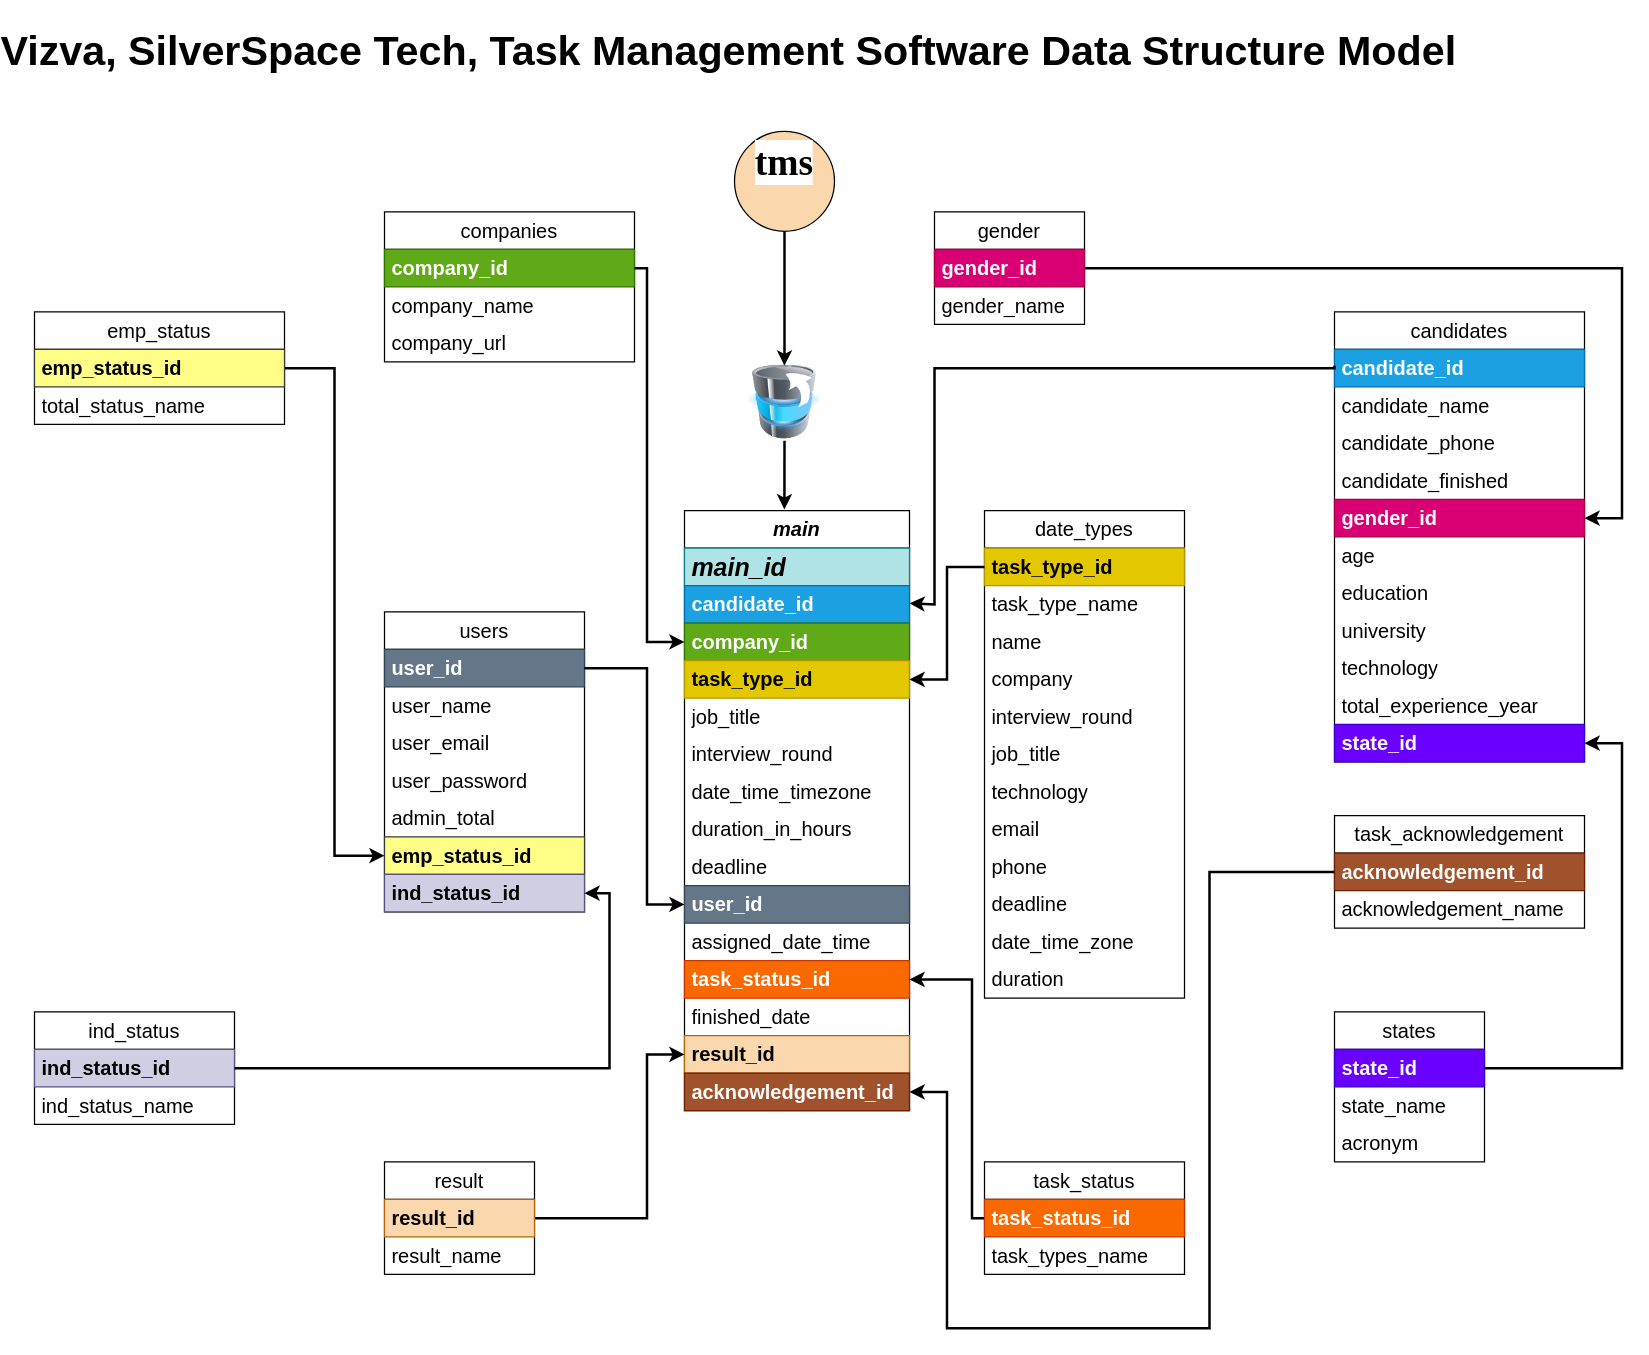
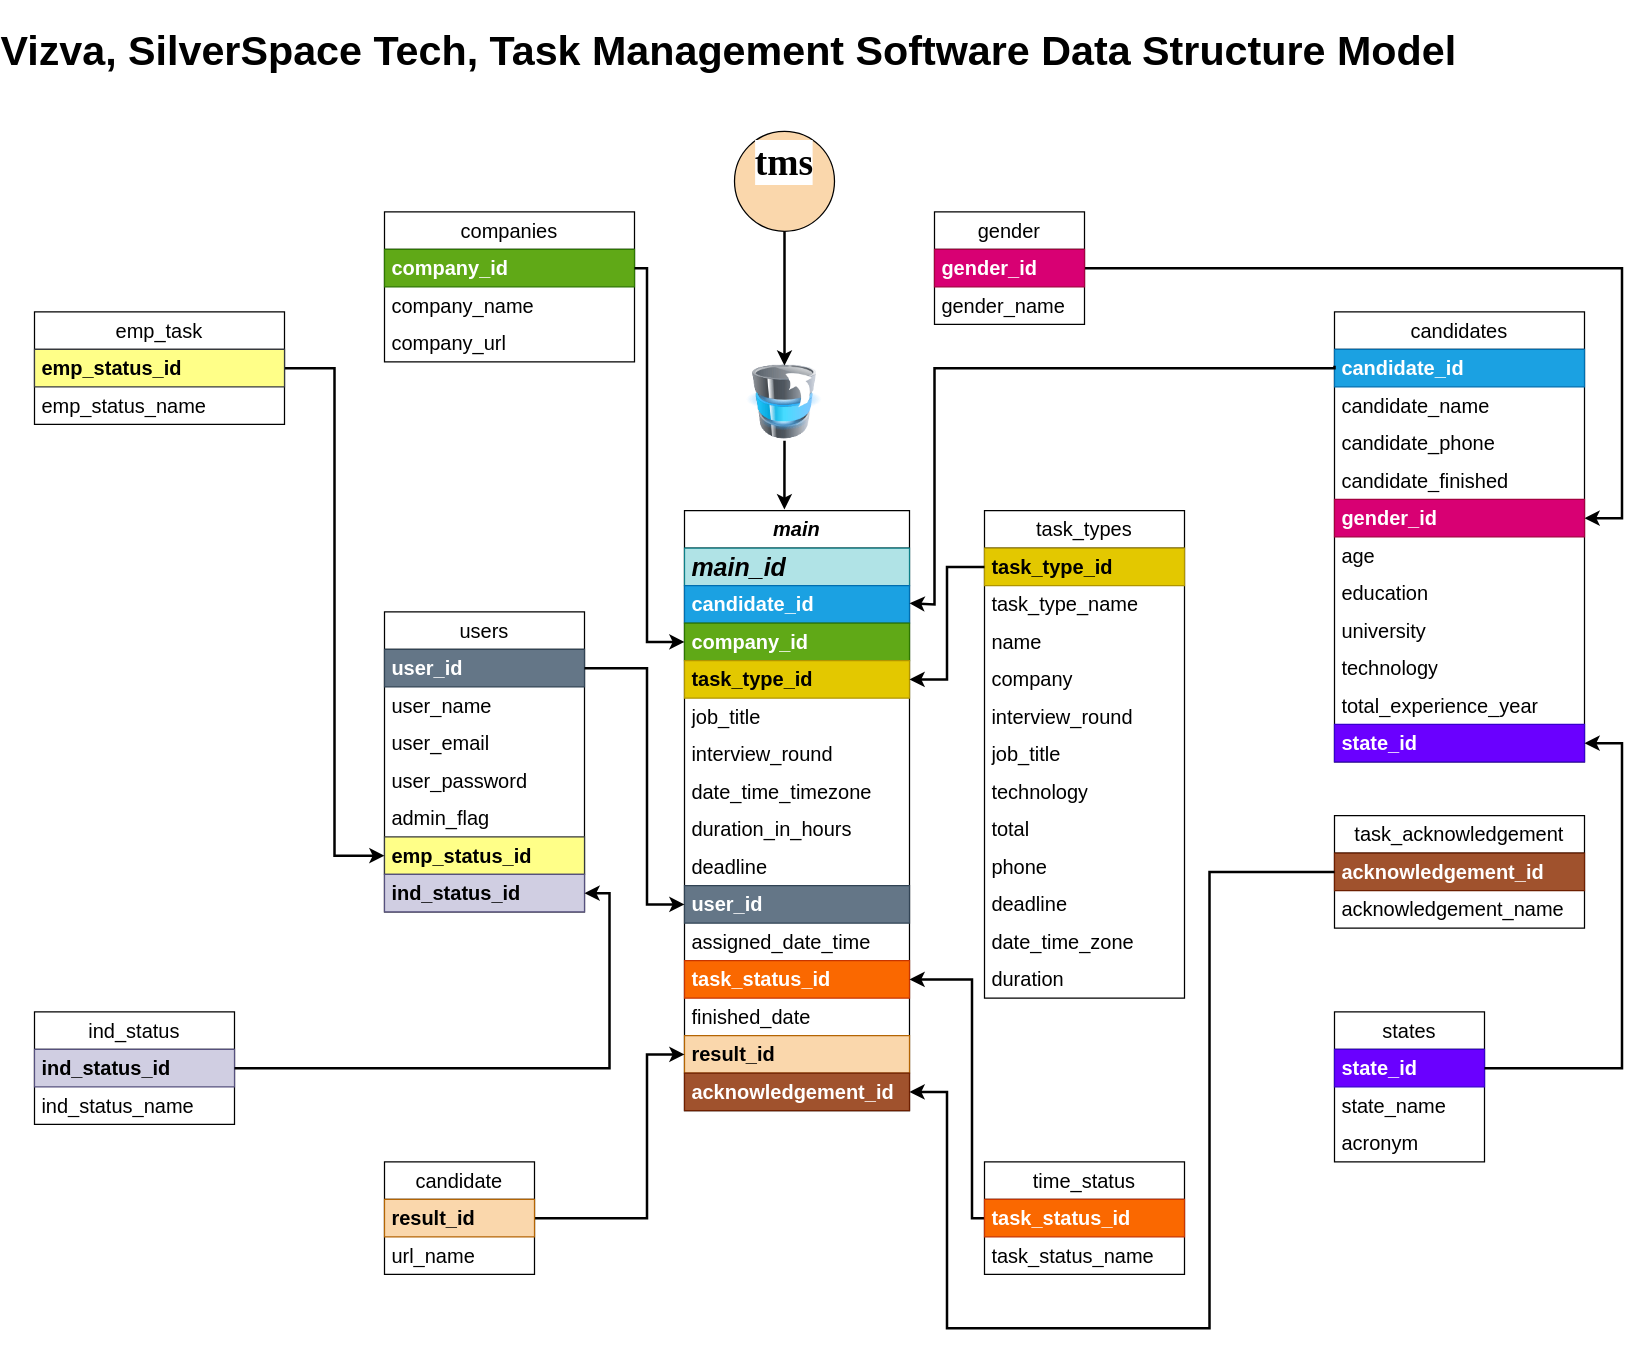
node "emp_status": label "emp_status" -> "emp_task"
node "total_status_name": label "total_status_name" -> "emp_status_name"
node "date_types": label "date_types" -> "task_types"
node "admin_total": label "admin_total" -> "admin_flag"
node "email": label "email" -> "total"
node "result": label "result" -> "candidate"
node "task_status": label "task_status" -> "time_status"
node "result_name": label "result_name" -> "url_name"
node "task_types_name": label "task_types_name" -> "task_status_name"
